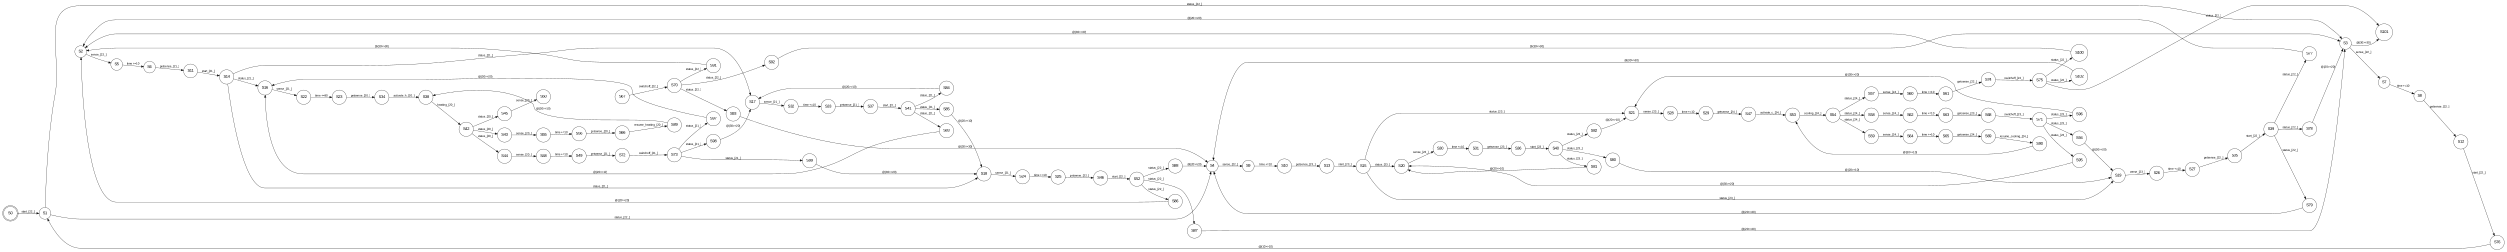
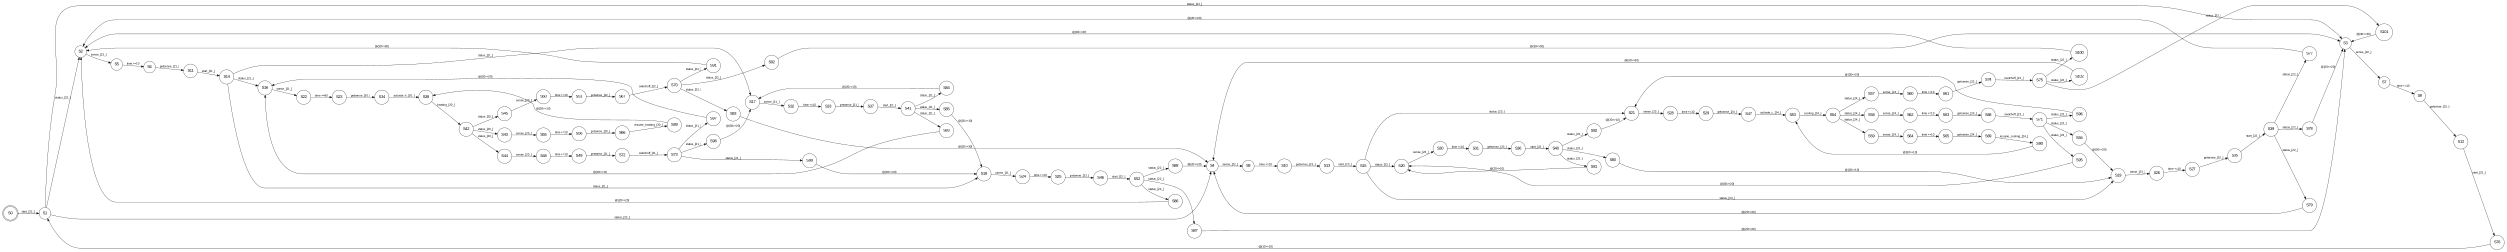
edge "S3" -> "S101": reversed
node "S51": added
edge "S1" -> "S2": added, label "status_[22_]"
